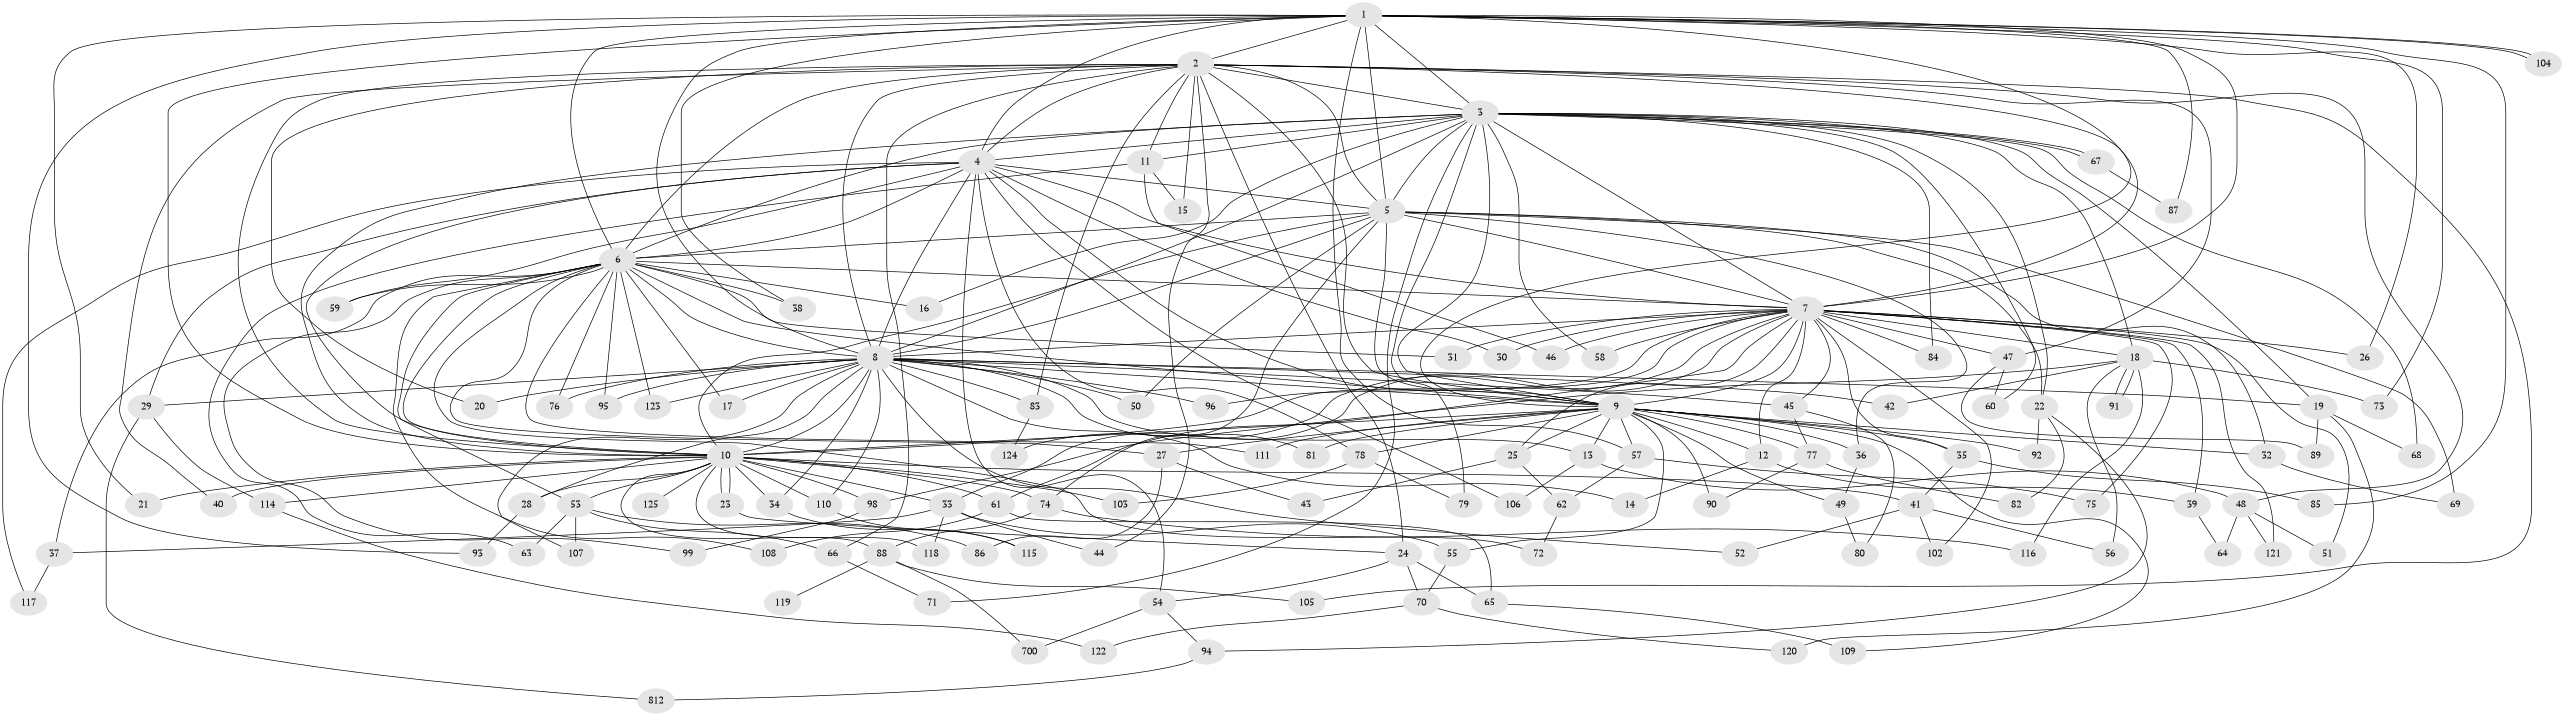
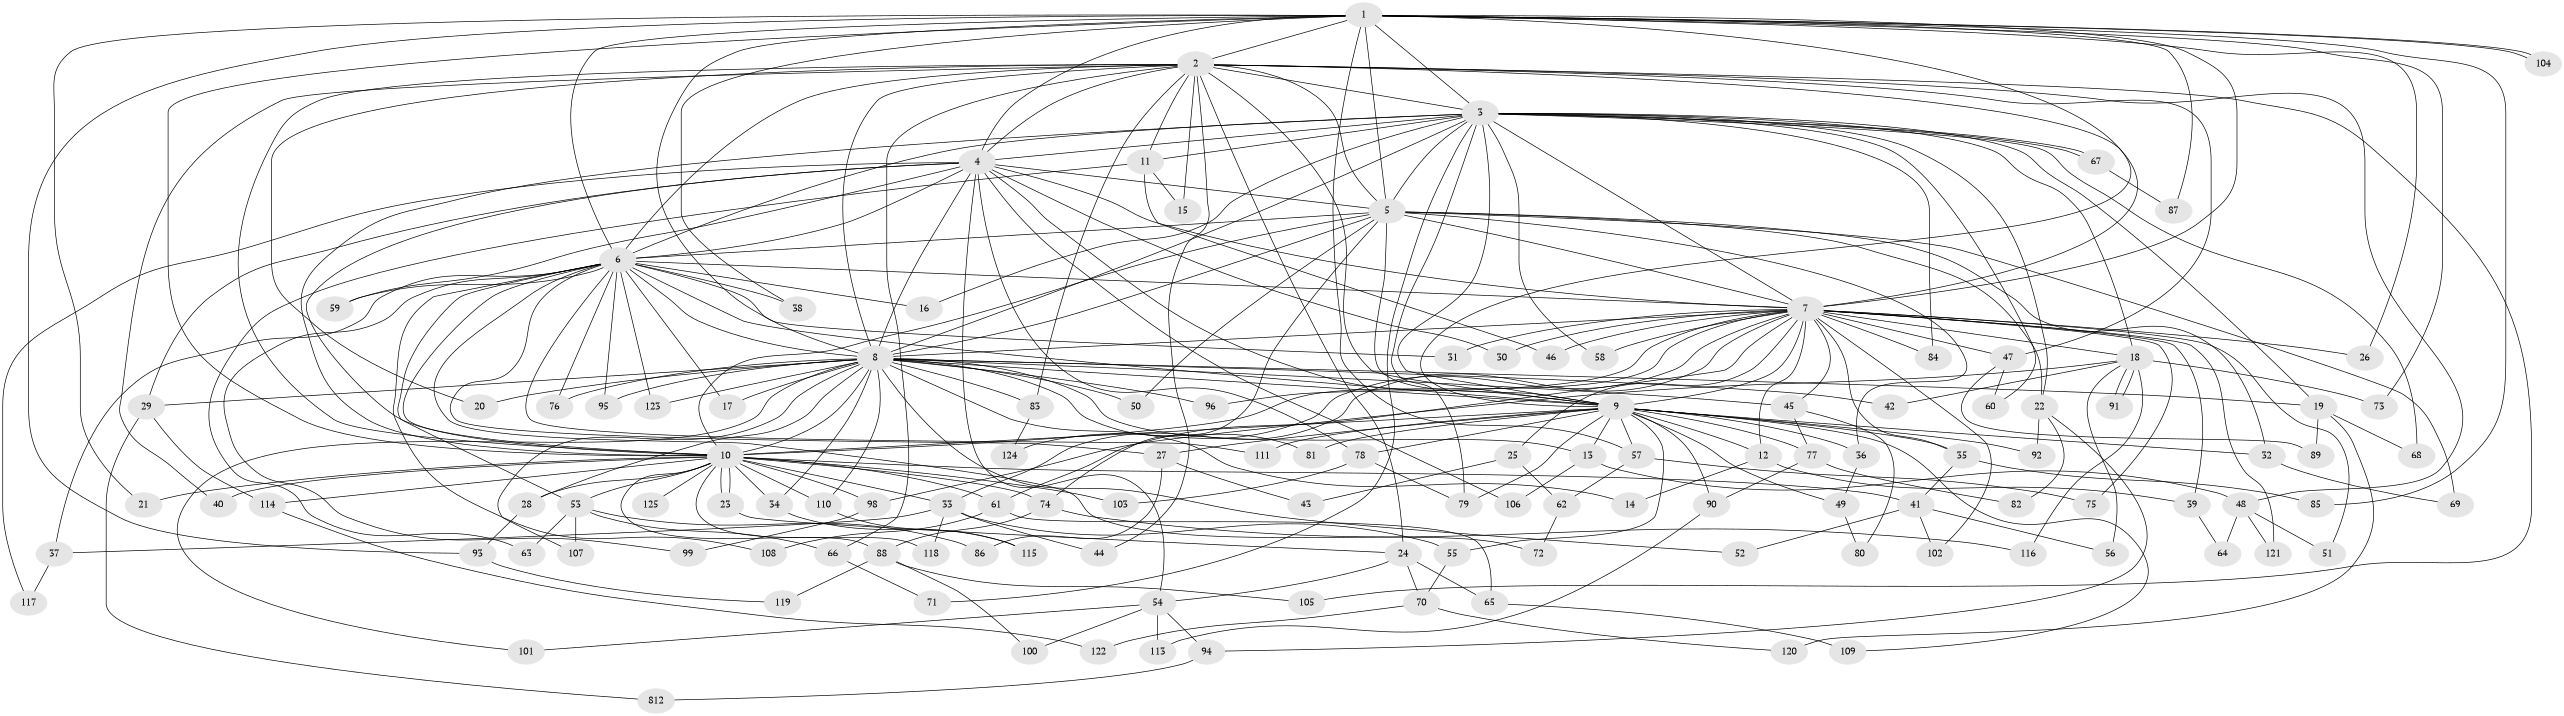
edge "9" -- "25": now "9" -- "79"
edge "93" -- "119": added
node "101": added
node "700": label "700" -> "100"
node "113": added
